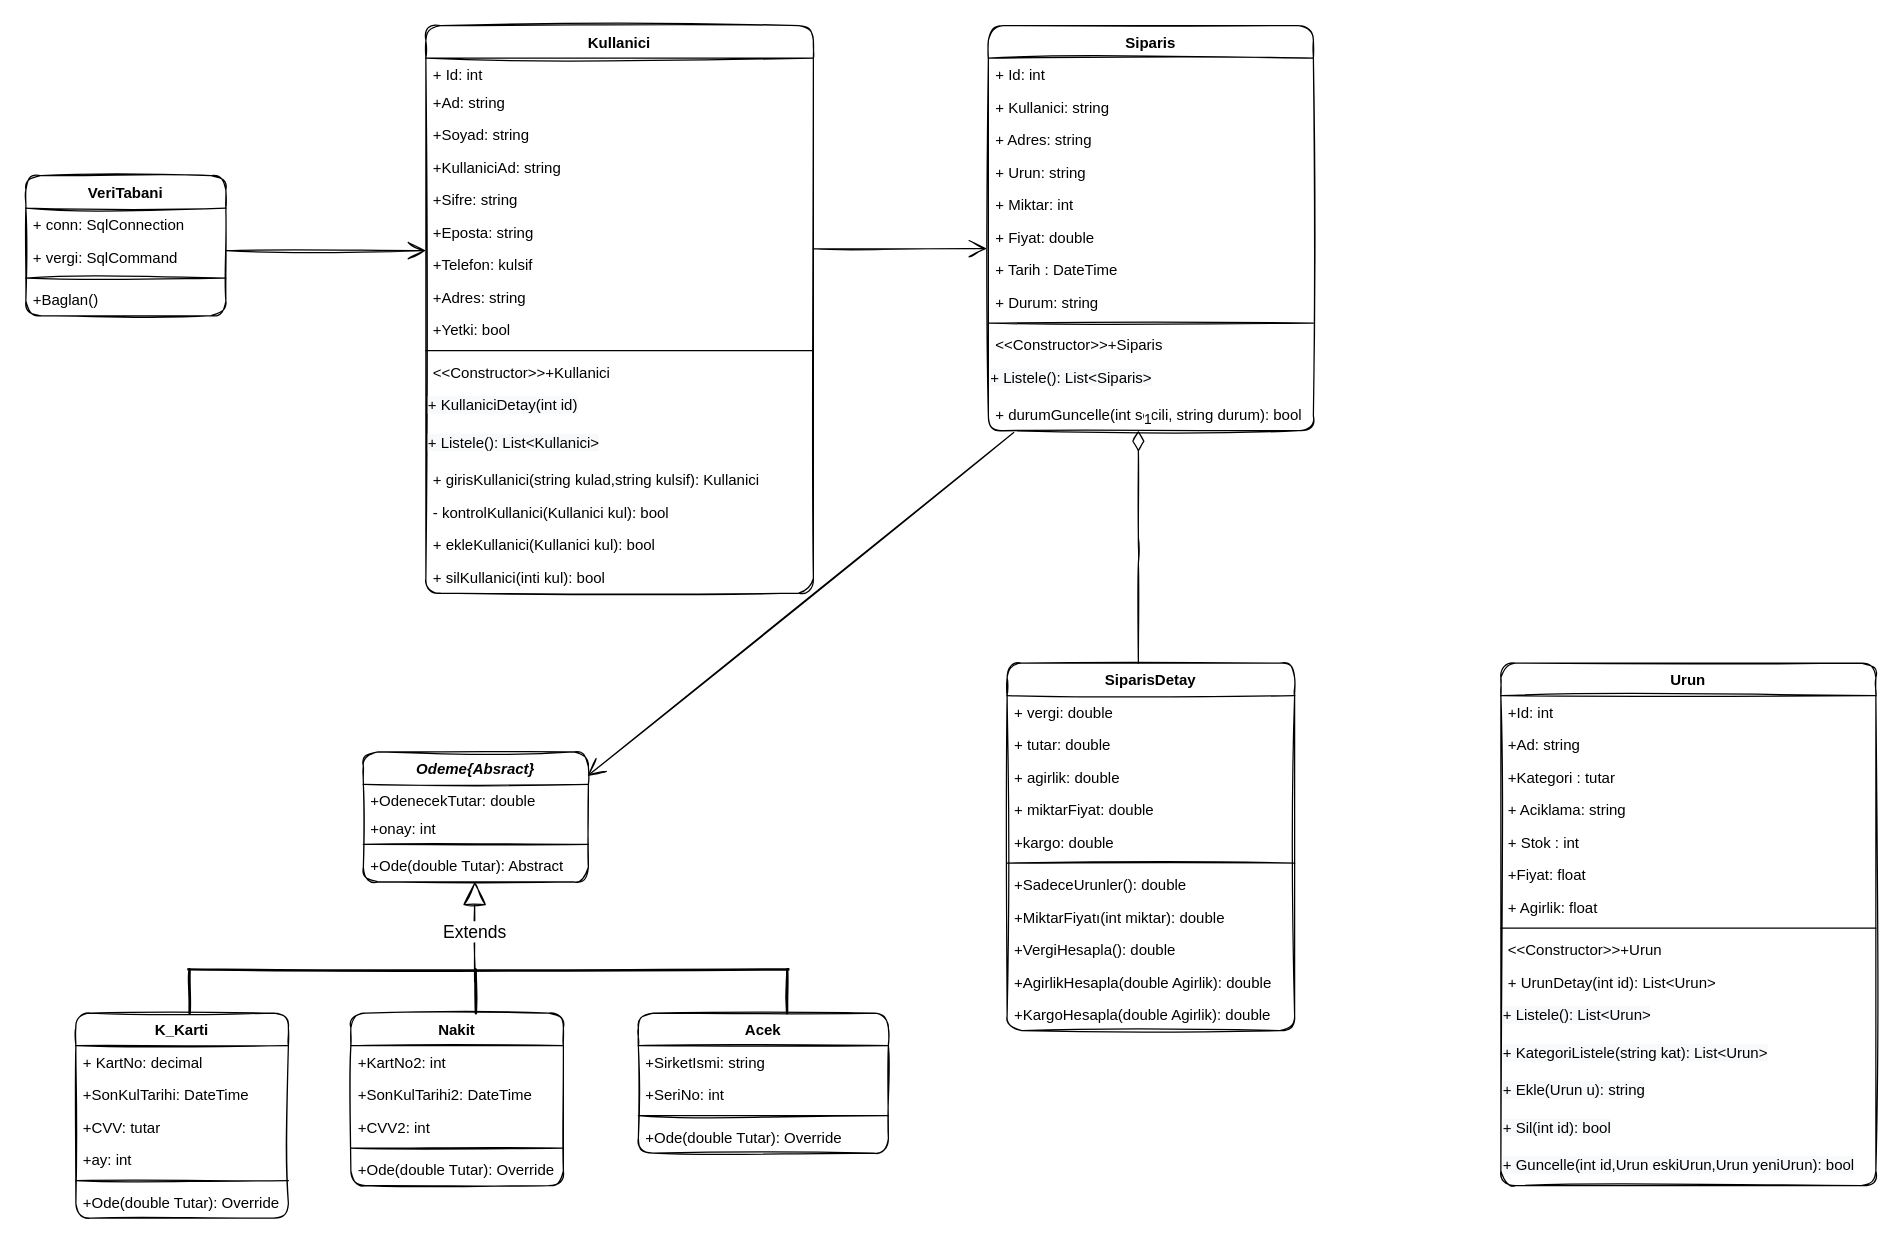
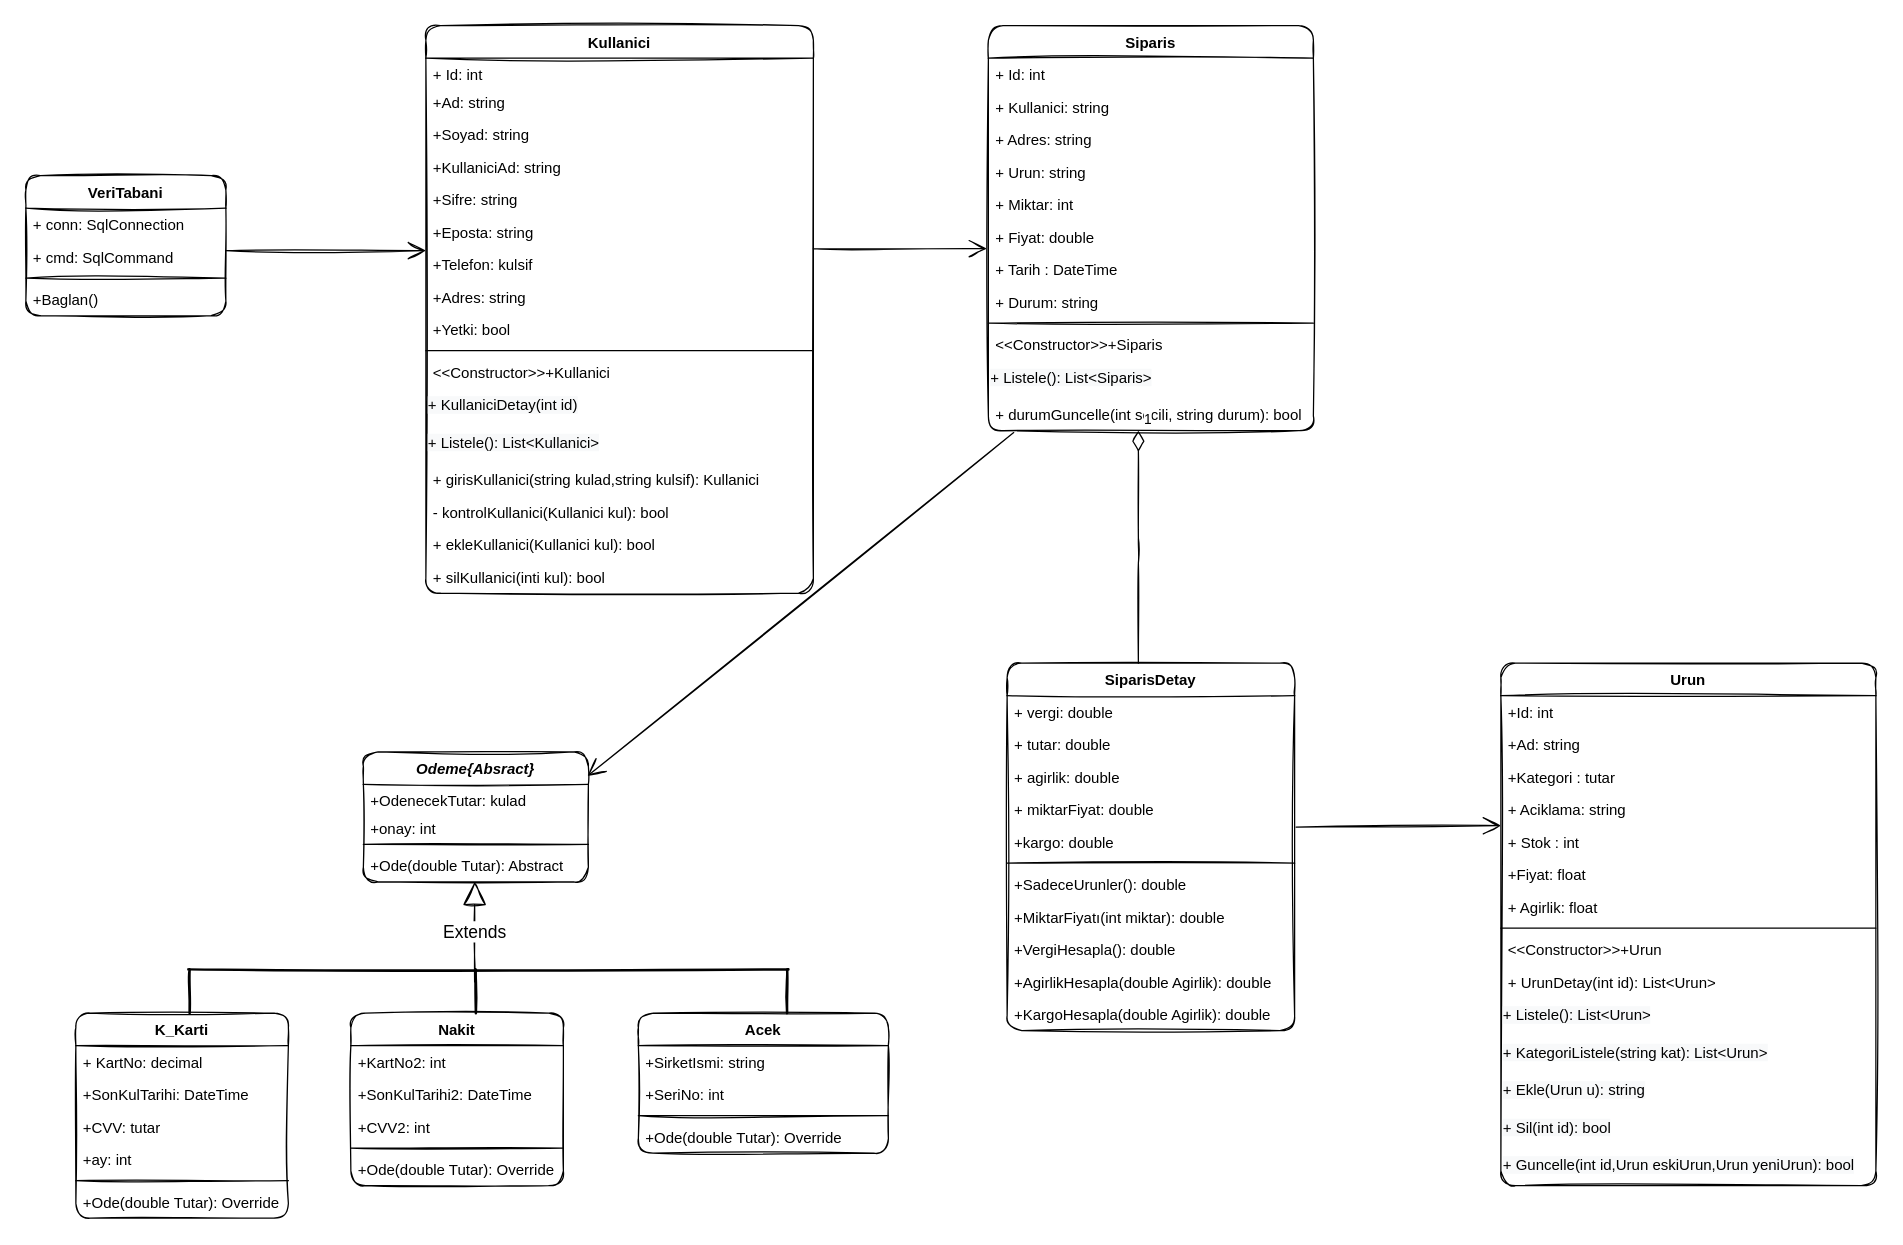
node "+ vergi: SqlCommand": label "+ vergi: SqlCommand" -> "+ cmd: SqlCommand"
node "+OdenecekTutar: double": label "+OdenecekTutar: double" -> "+OdenecekTutar: kulad"
edge "+kargo: double" -> "+ Aciklama: string": added
